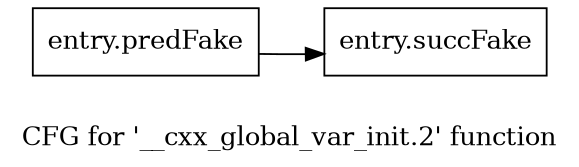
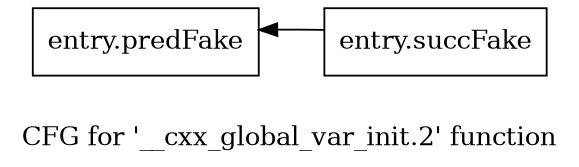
edge "entry.predFake" -> "entry.succFake": reversed
